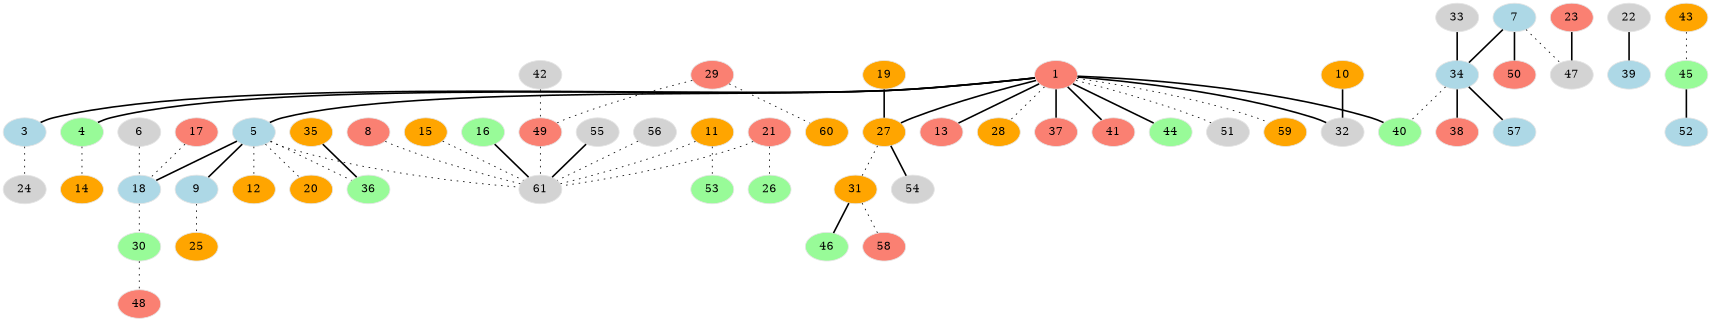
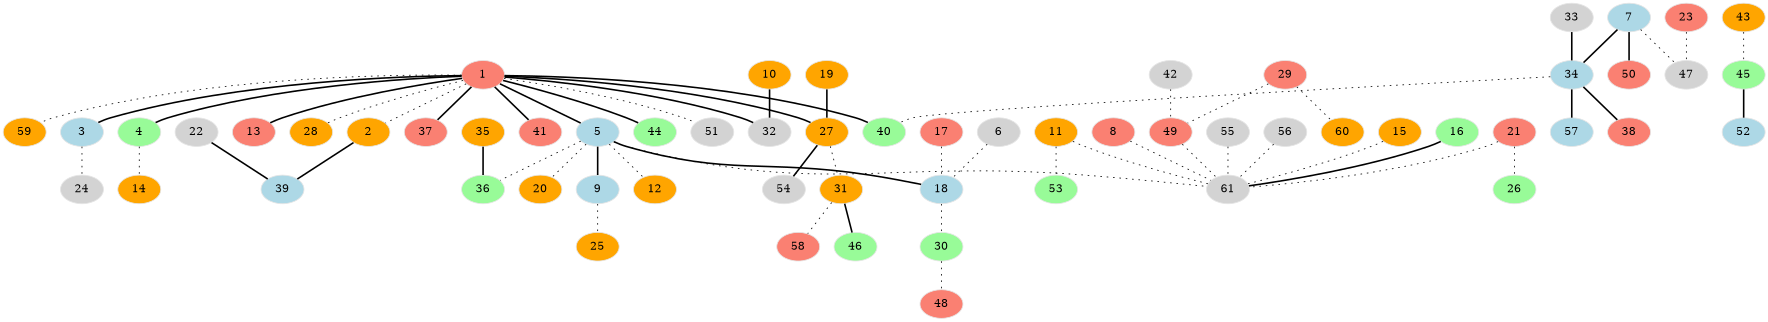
edge "23" -- "47": style bold -> dotted
node "2": added
edge "55" -- "61": style bold -> dotted
